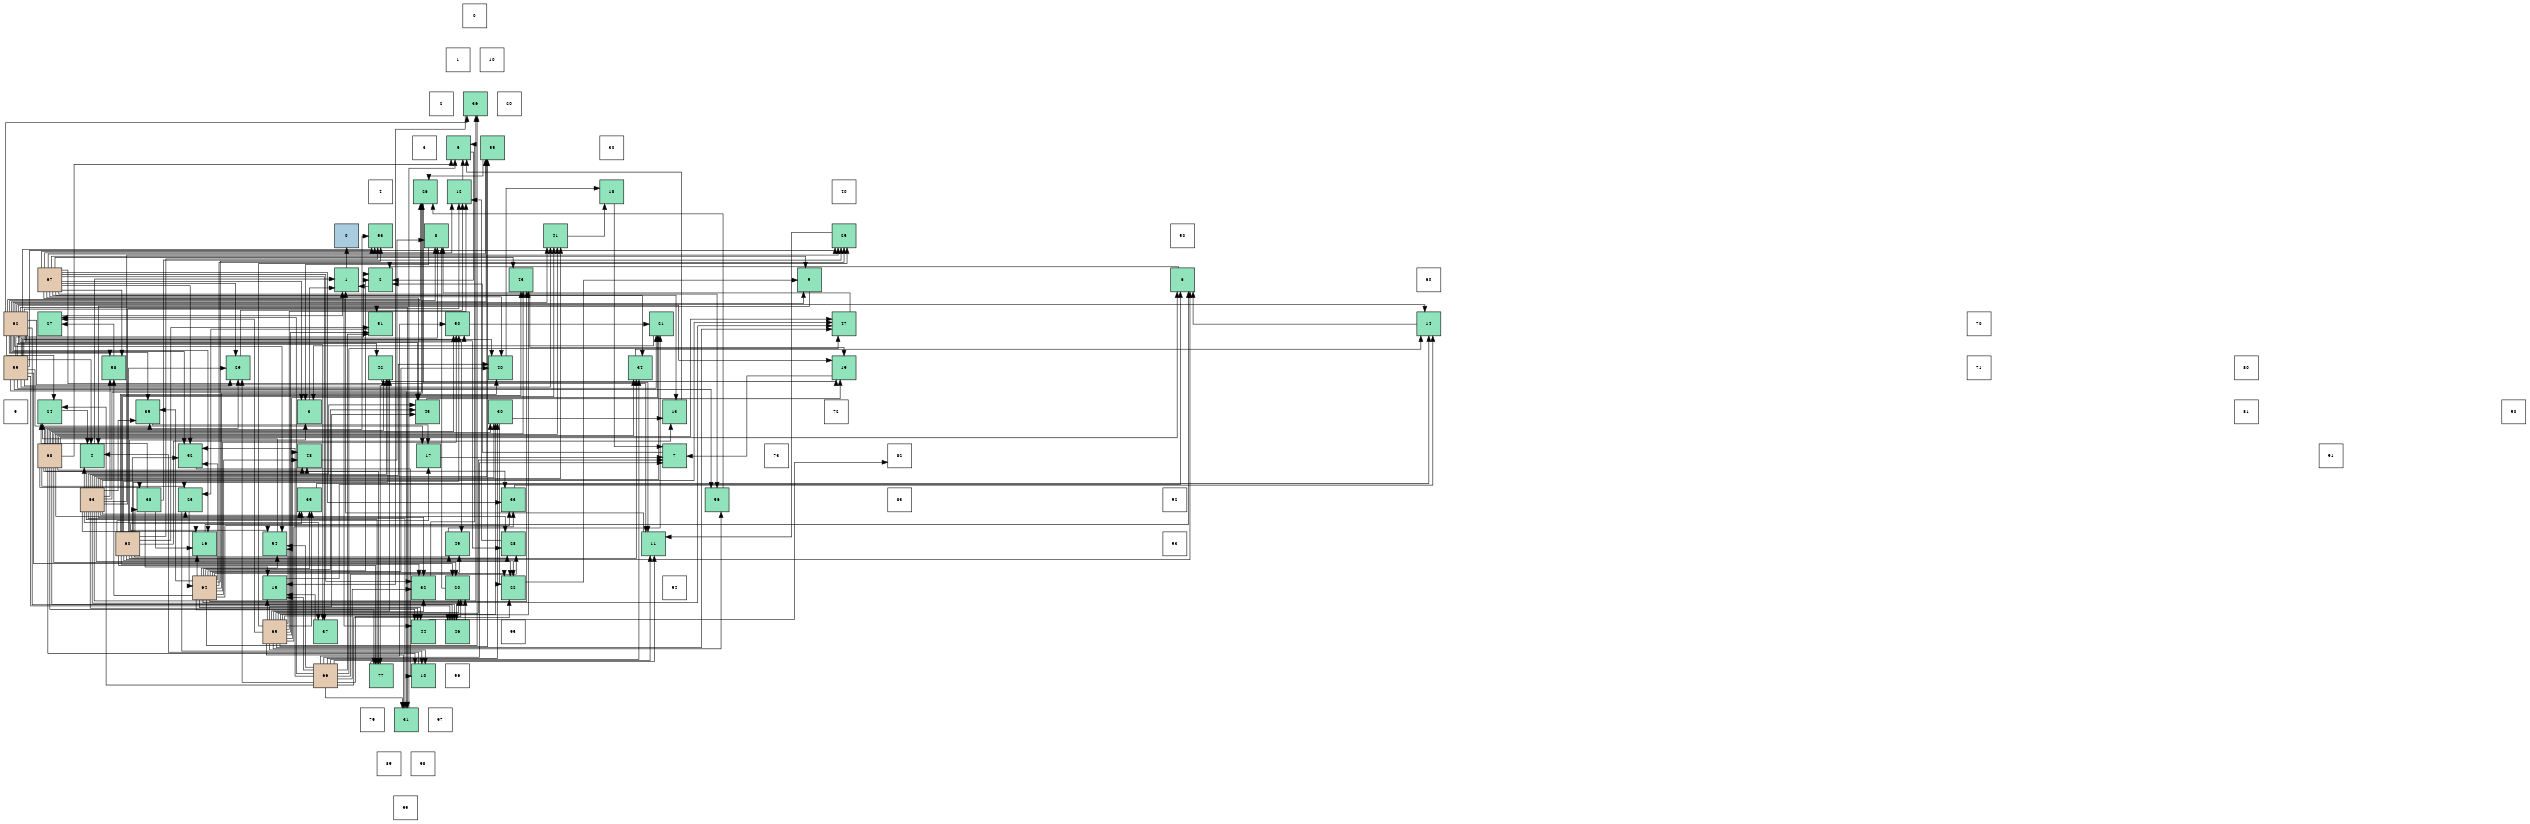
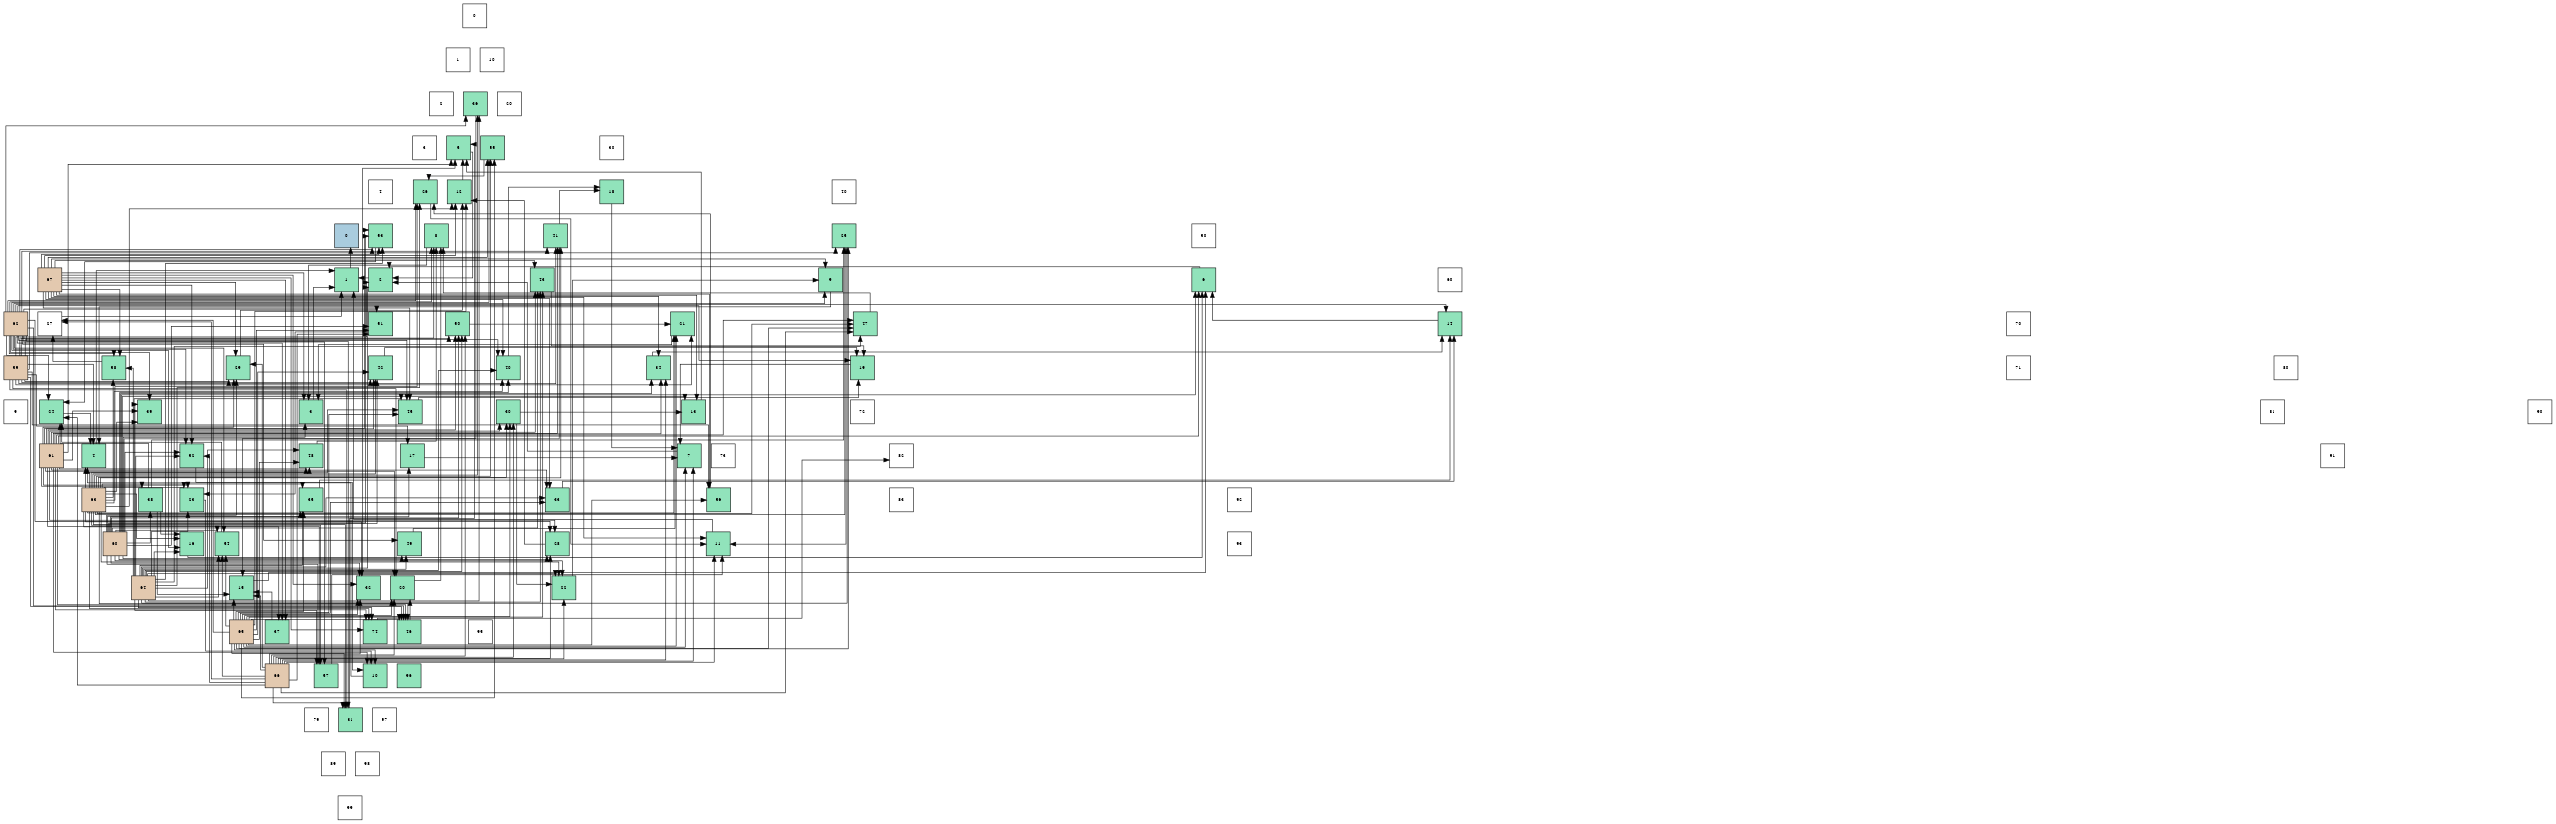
edge "53" -> "24": added
node "27": fillcolor #91e3bb -> #ffffff
edge "39" -> "17": removed
node "68": label "68" -> "61"
edge "23" -> "64": reversed
node "94": removed
node "44": label "44" -> "74"
node "77": label "77" -> "57"
node "96": fillcolor #ffffff -> #91e3bb
